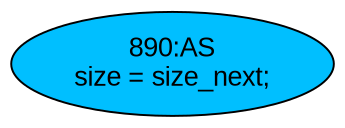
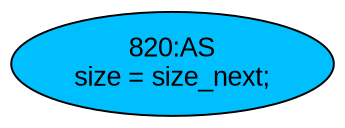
node "890:AS size = size_next;": label "890:AS size = size_next;" -> "820:AS size = size_next;"
